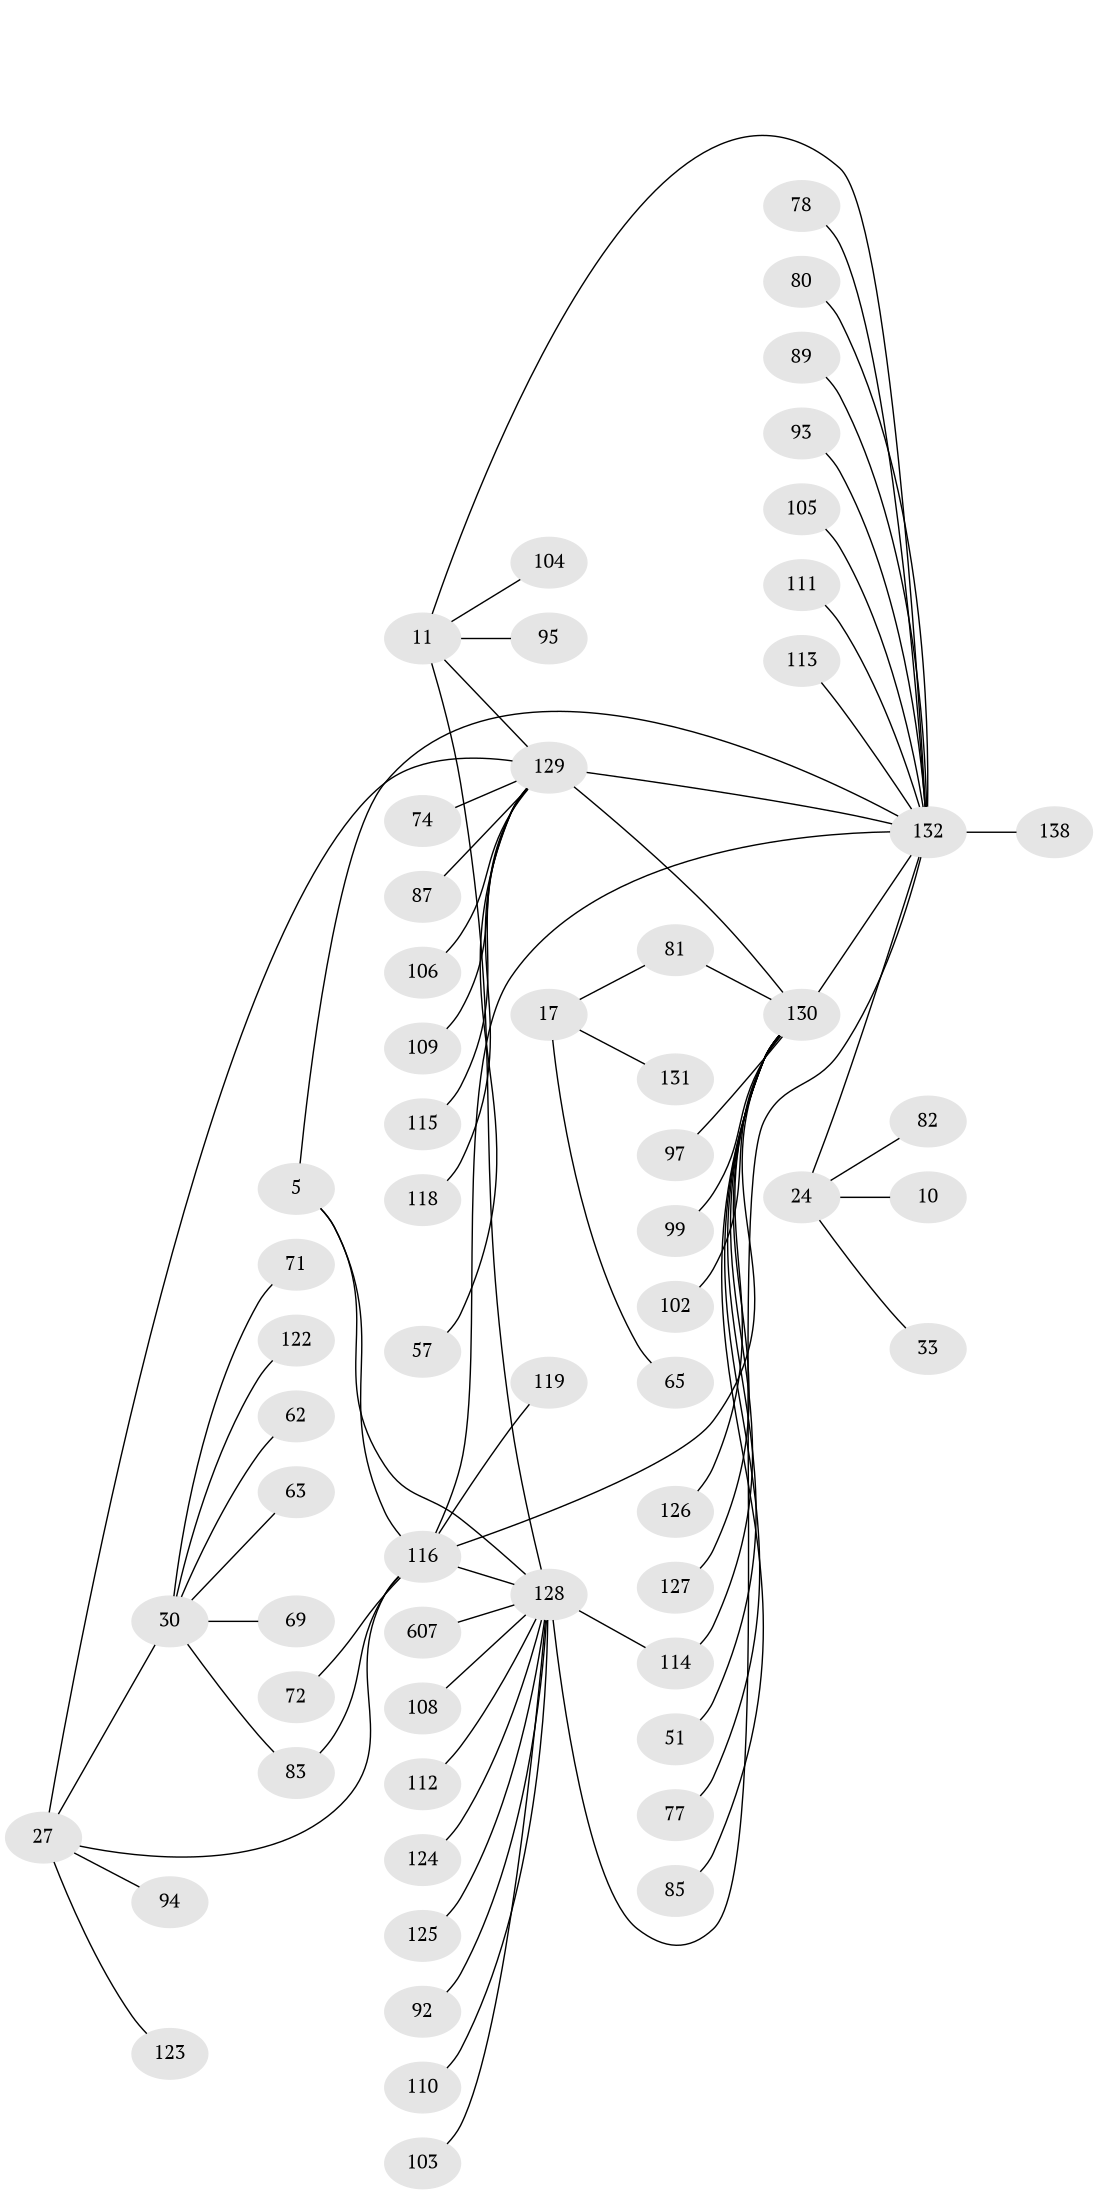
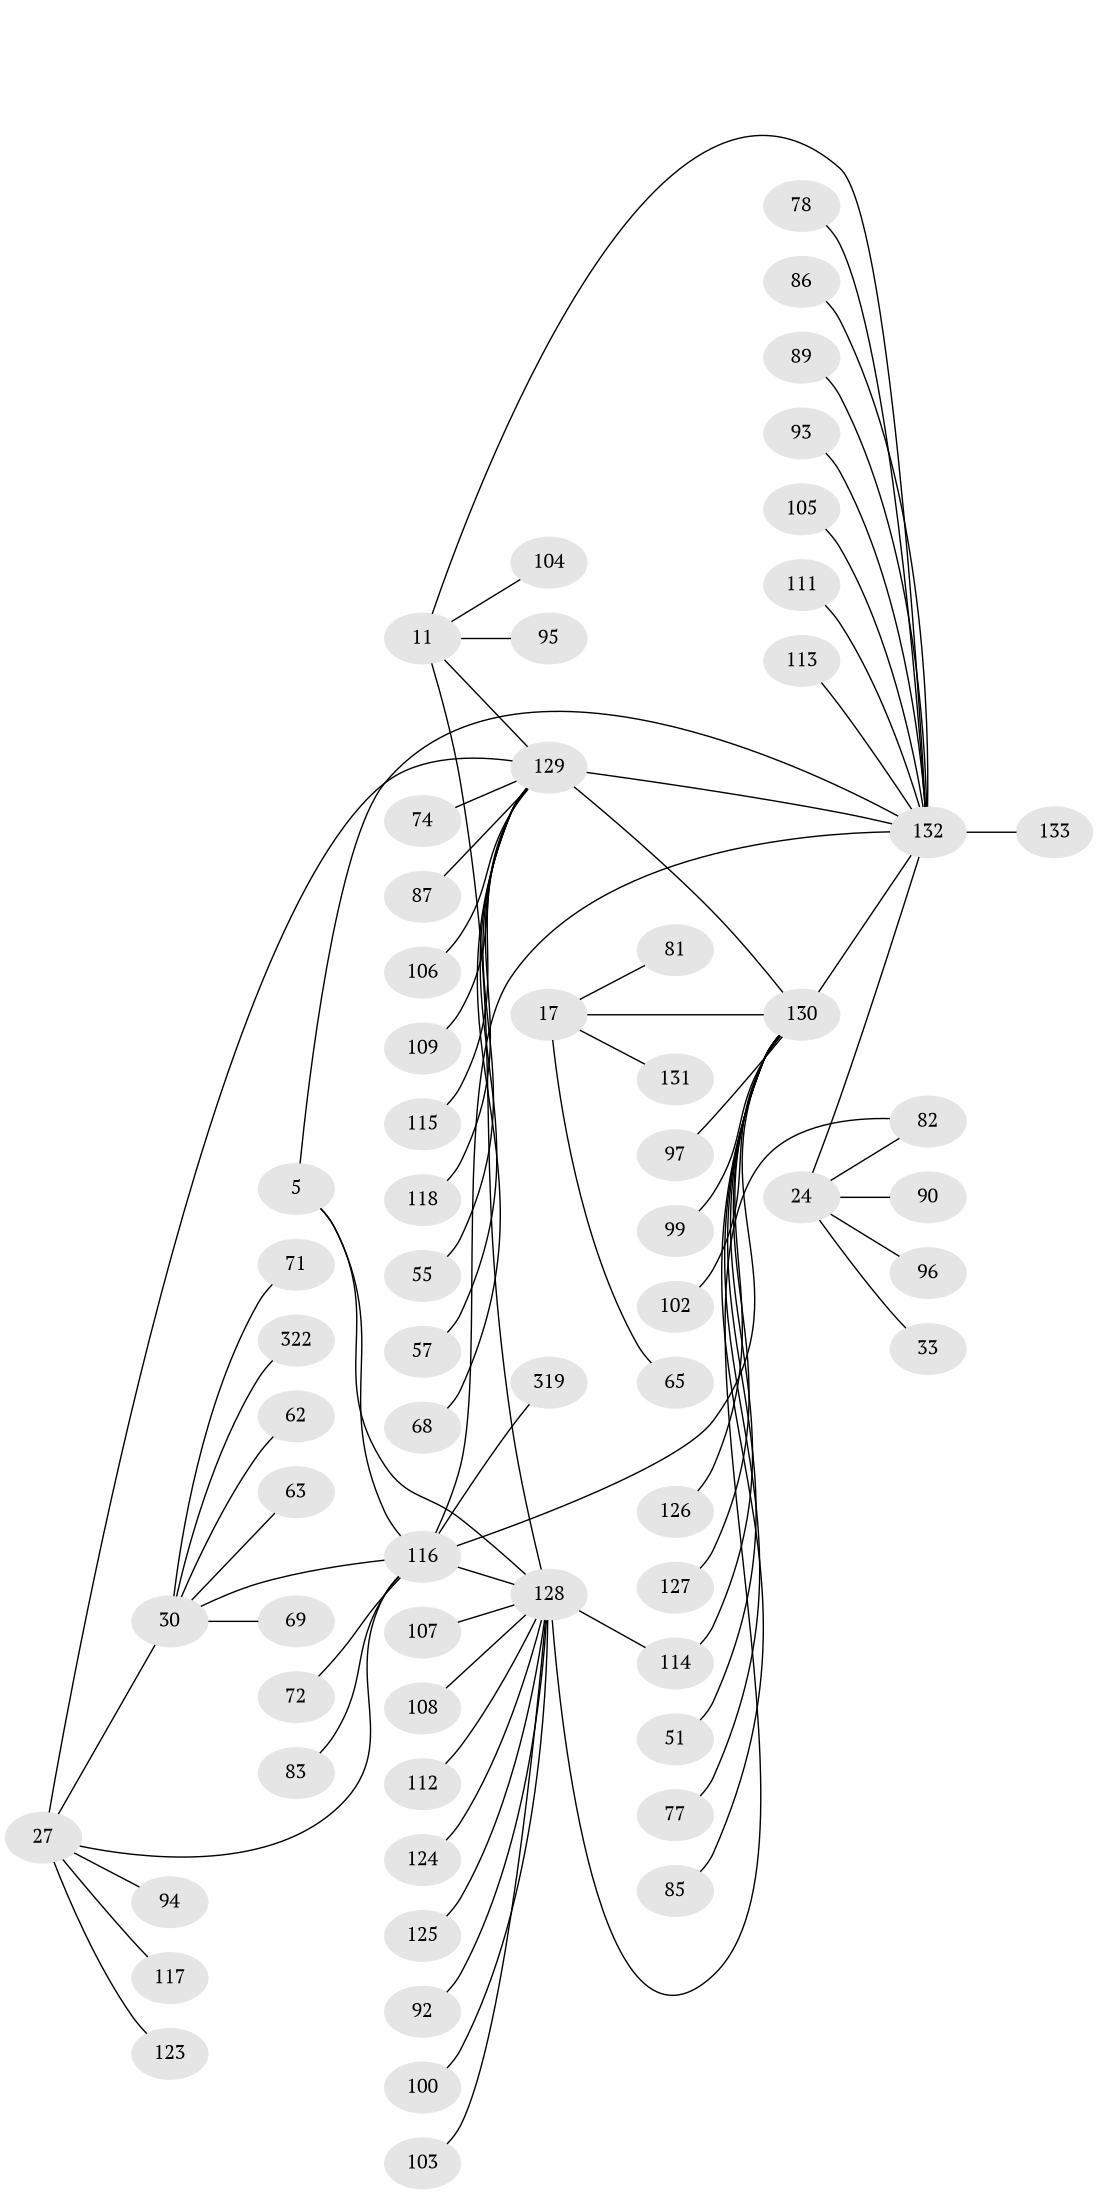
node "80": label "80" -> "86"
node "138": label "138" -> "133"
edge "81" -- "130": now "17" -- "130"
node "10": label "10" -> "90"
node "96": added
node "55": added
node "122": label "122" -> "322"
node "119": label "119" -> "319"
node "68": added
node "607": label "607" -> "107"
edge "30" -- "83": now "30" -- "116"
edge "132" -- "128": now "82" -- "128"
node "117": added
node "110": label "110" -> "100"
